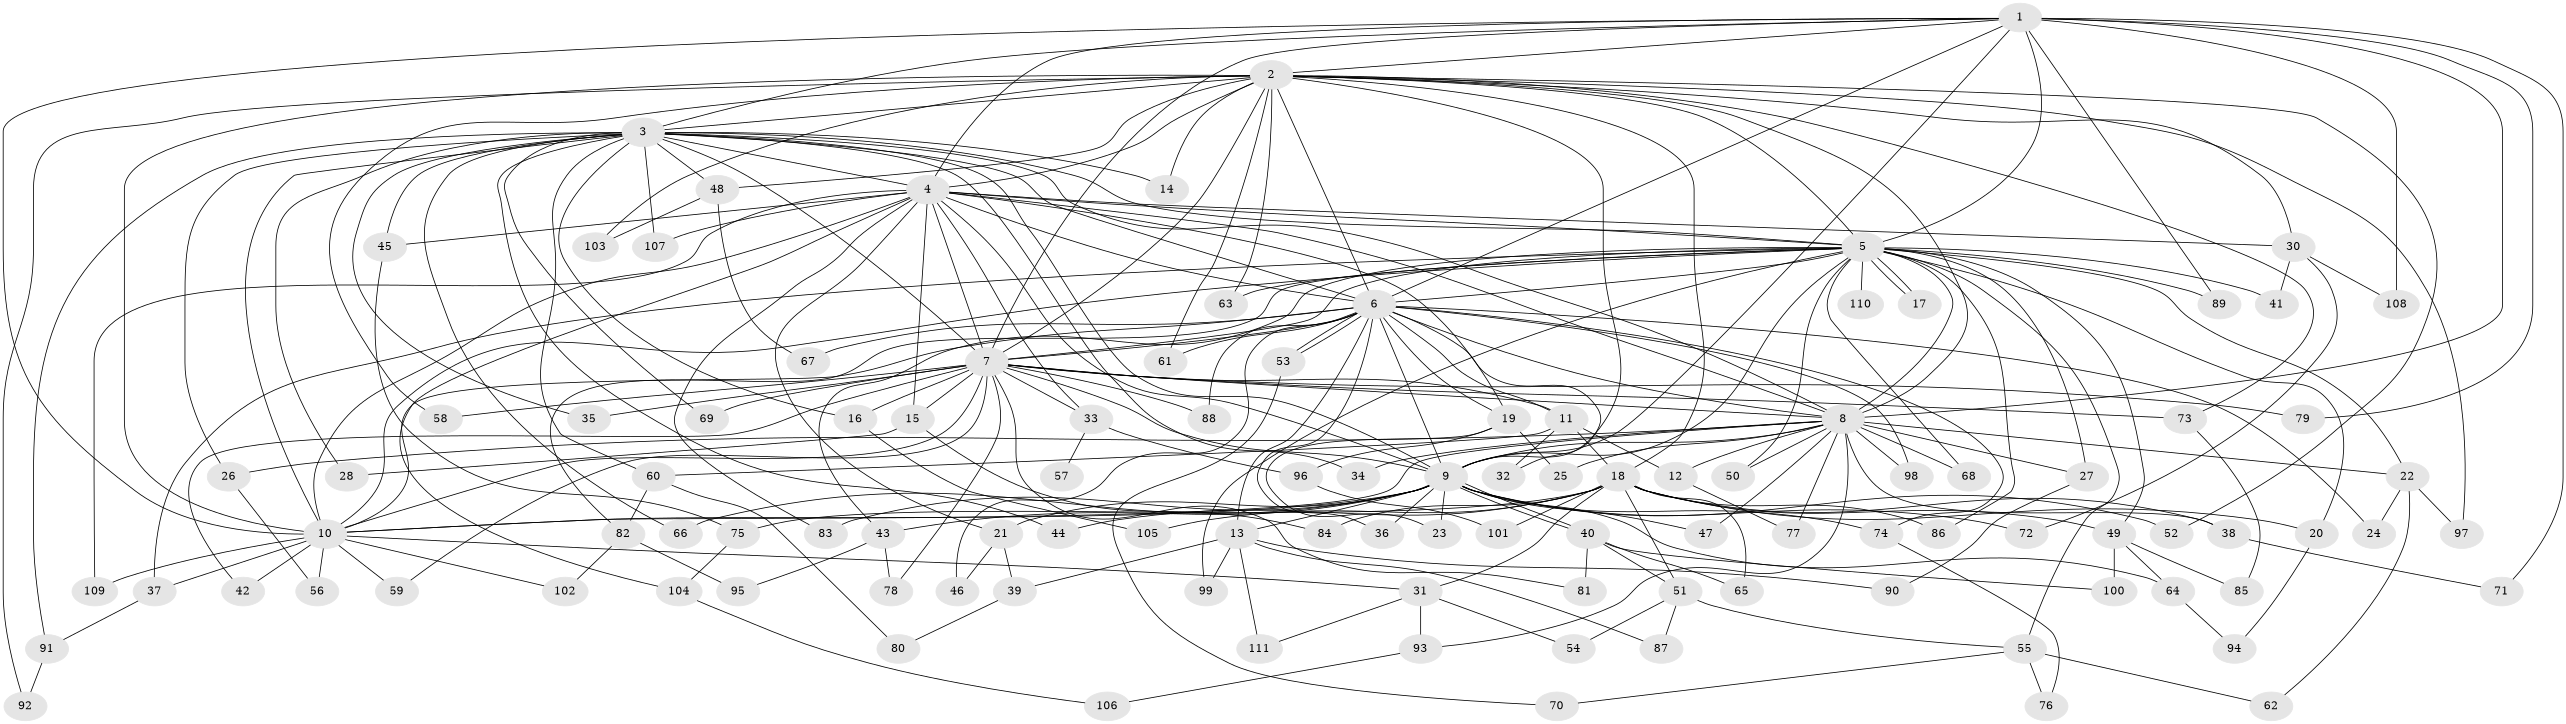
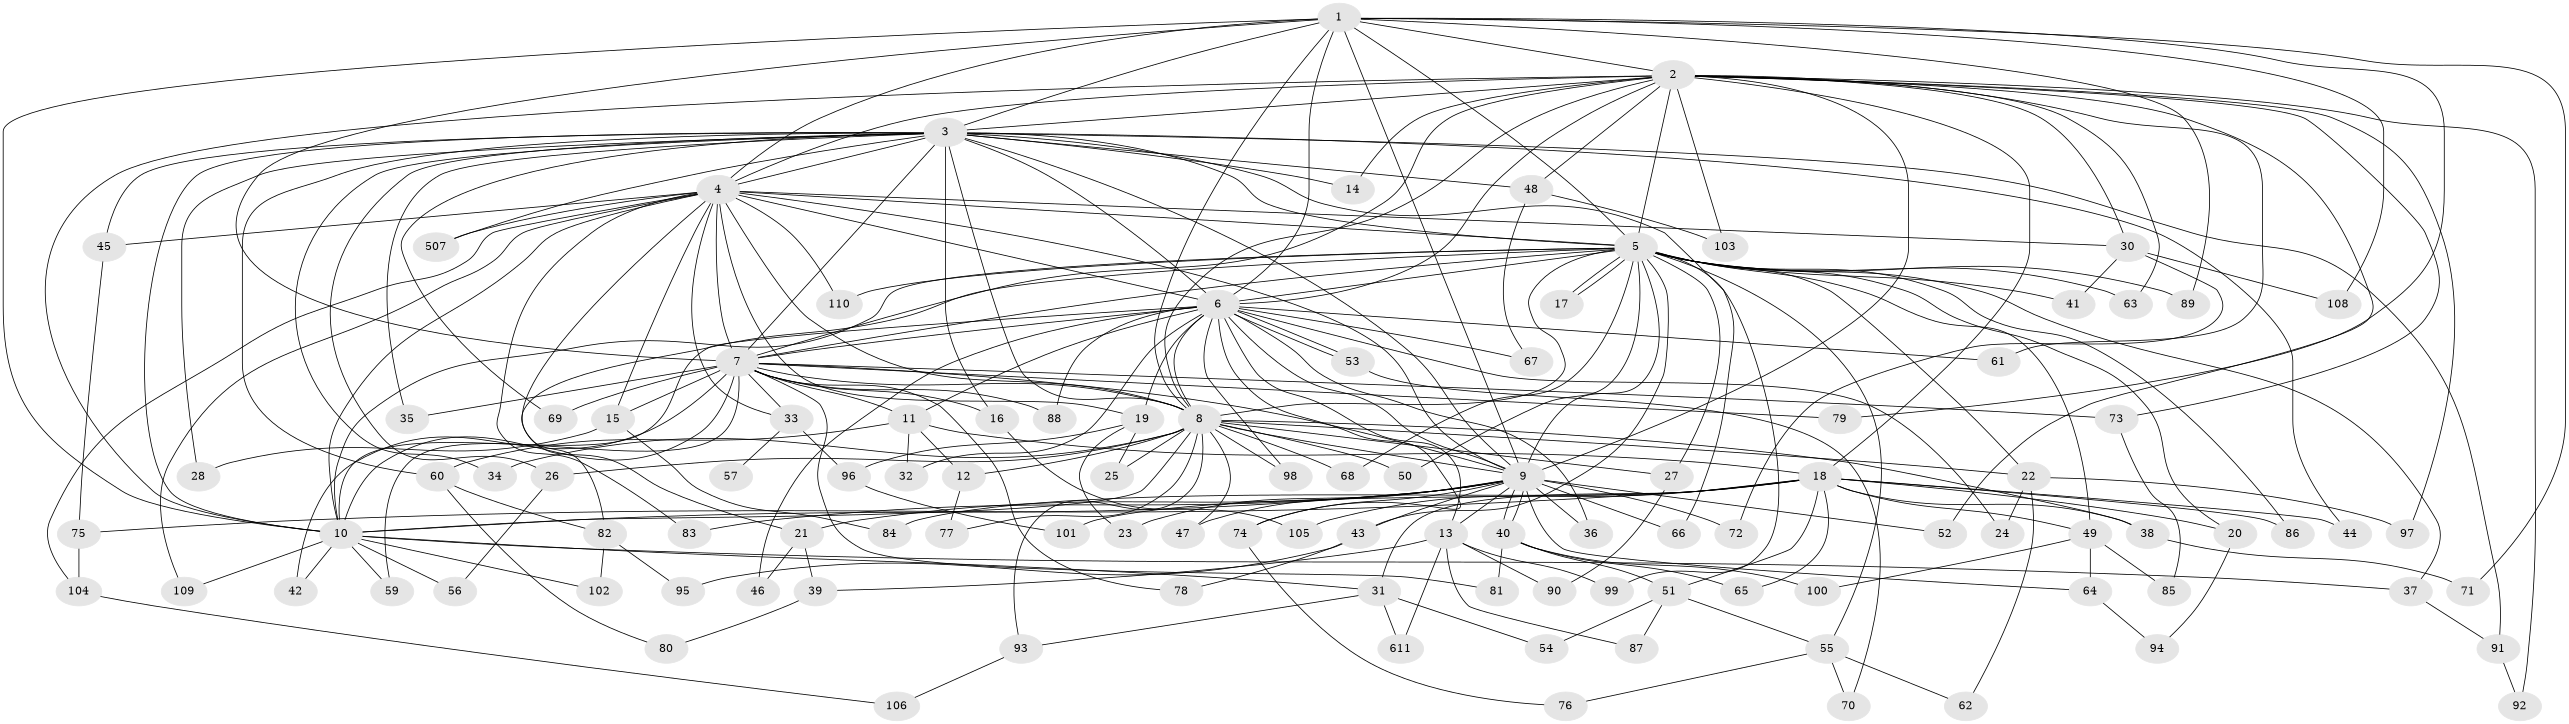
edge "4" -- "110": added
node "107": label "107" -> "507"
node "58": removed
node "111": label "111" -> "611"
